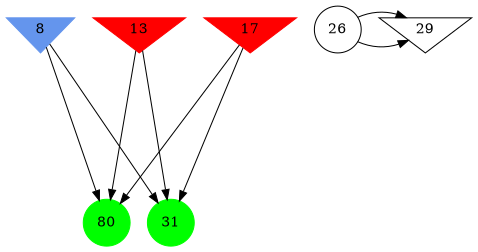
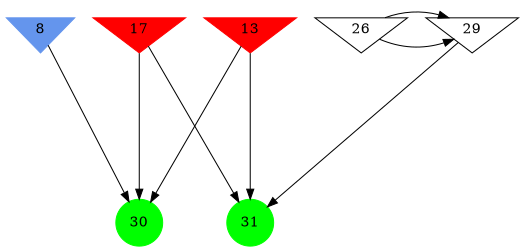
node "26": shape circle -> invtriangle
edge "8" -> "31": now "29" -> "31"
node "80": label "80" -> "30"
